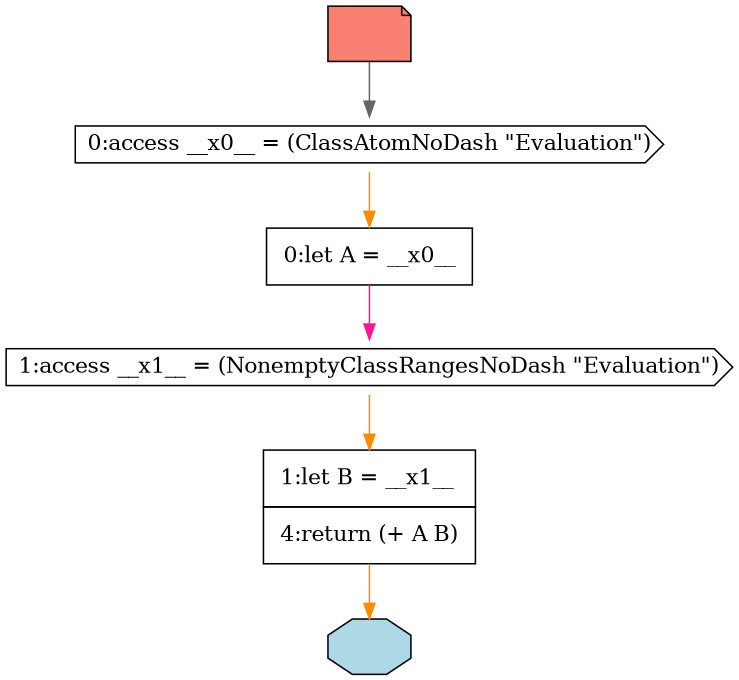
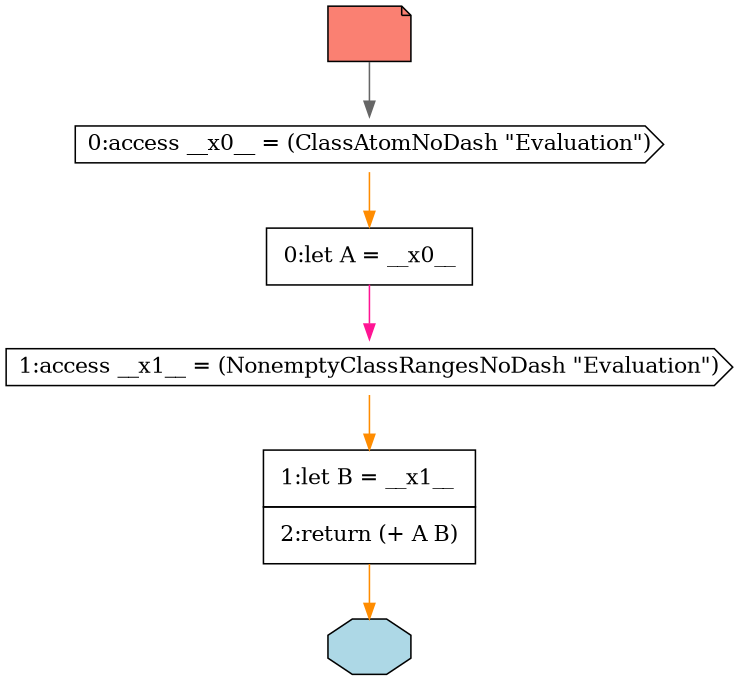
node "1:let B = __x1__": text "4:return (+ A B)" -> "2:return (+ A B)"
